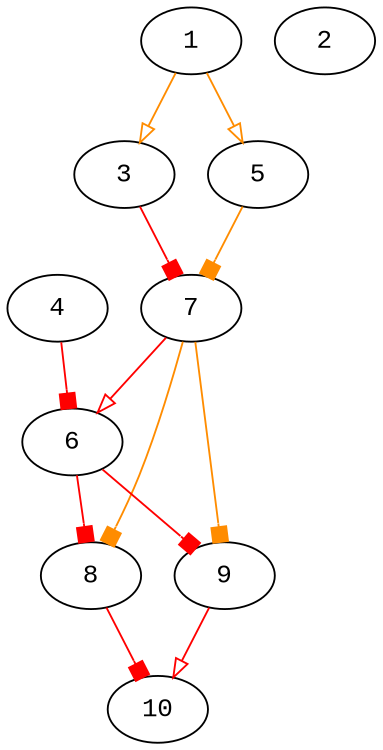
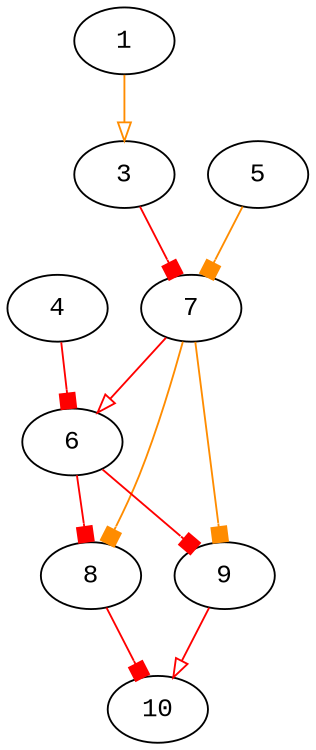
node "2": removed
edge "1" -> "5": removed
